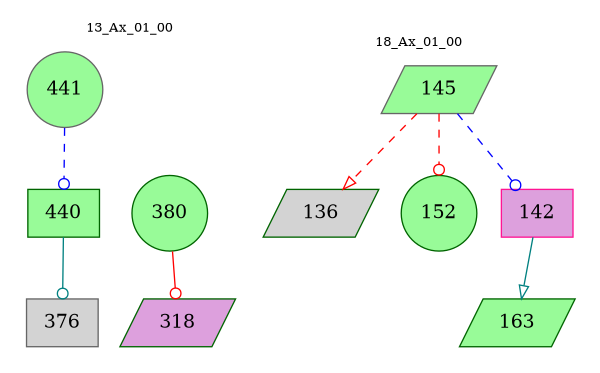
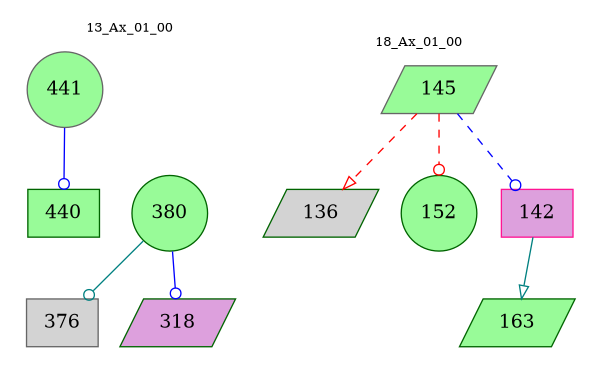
edge "441" -> "440": style dashed -> solid
edge "440" -> "376": now "380" -> "376"
edge "380" -> "318": color red -> blue
